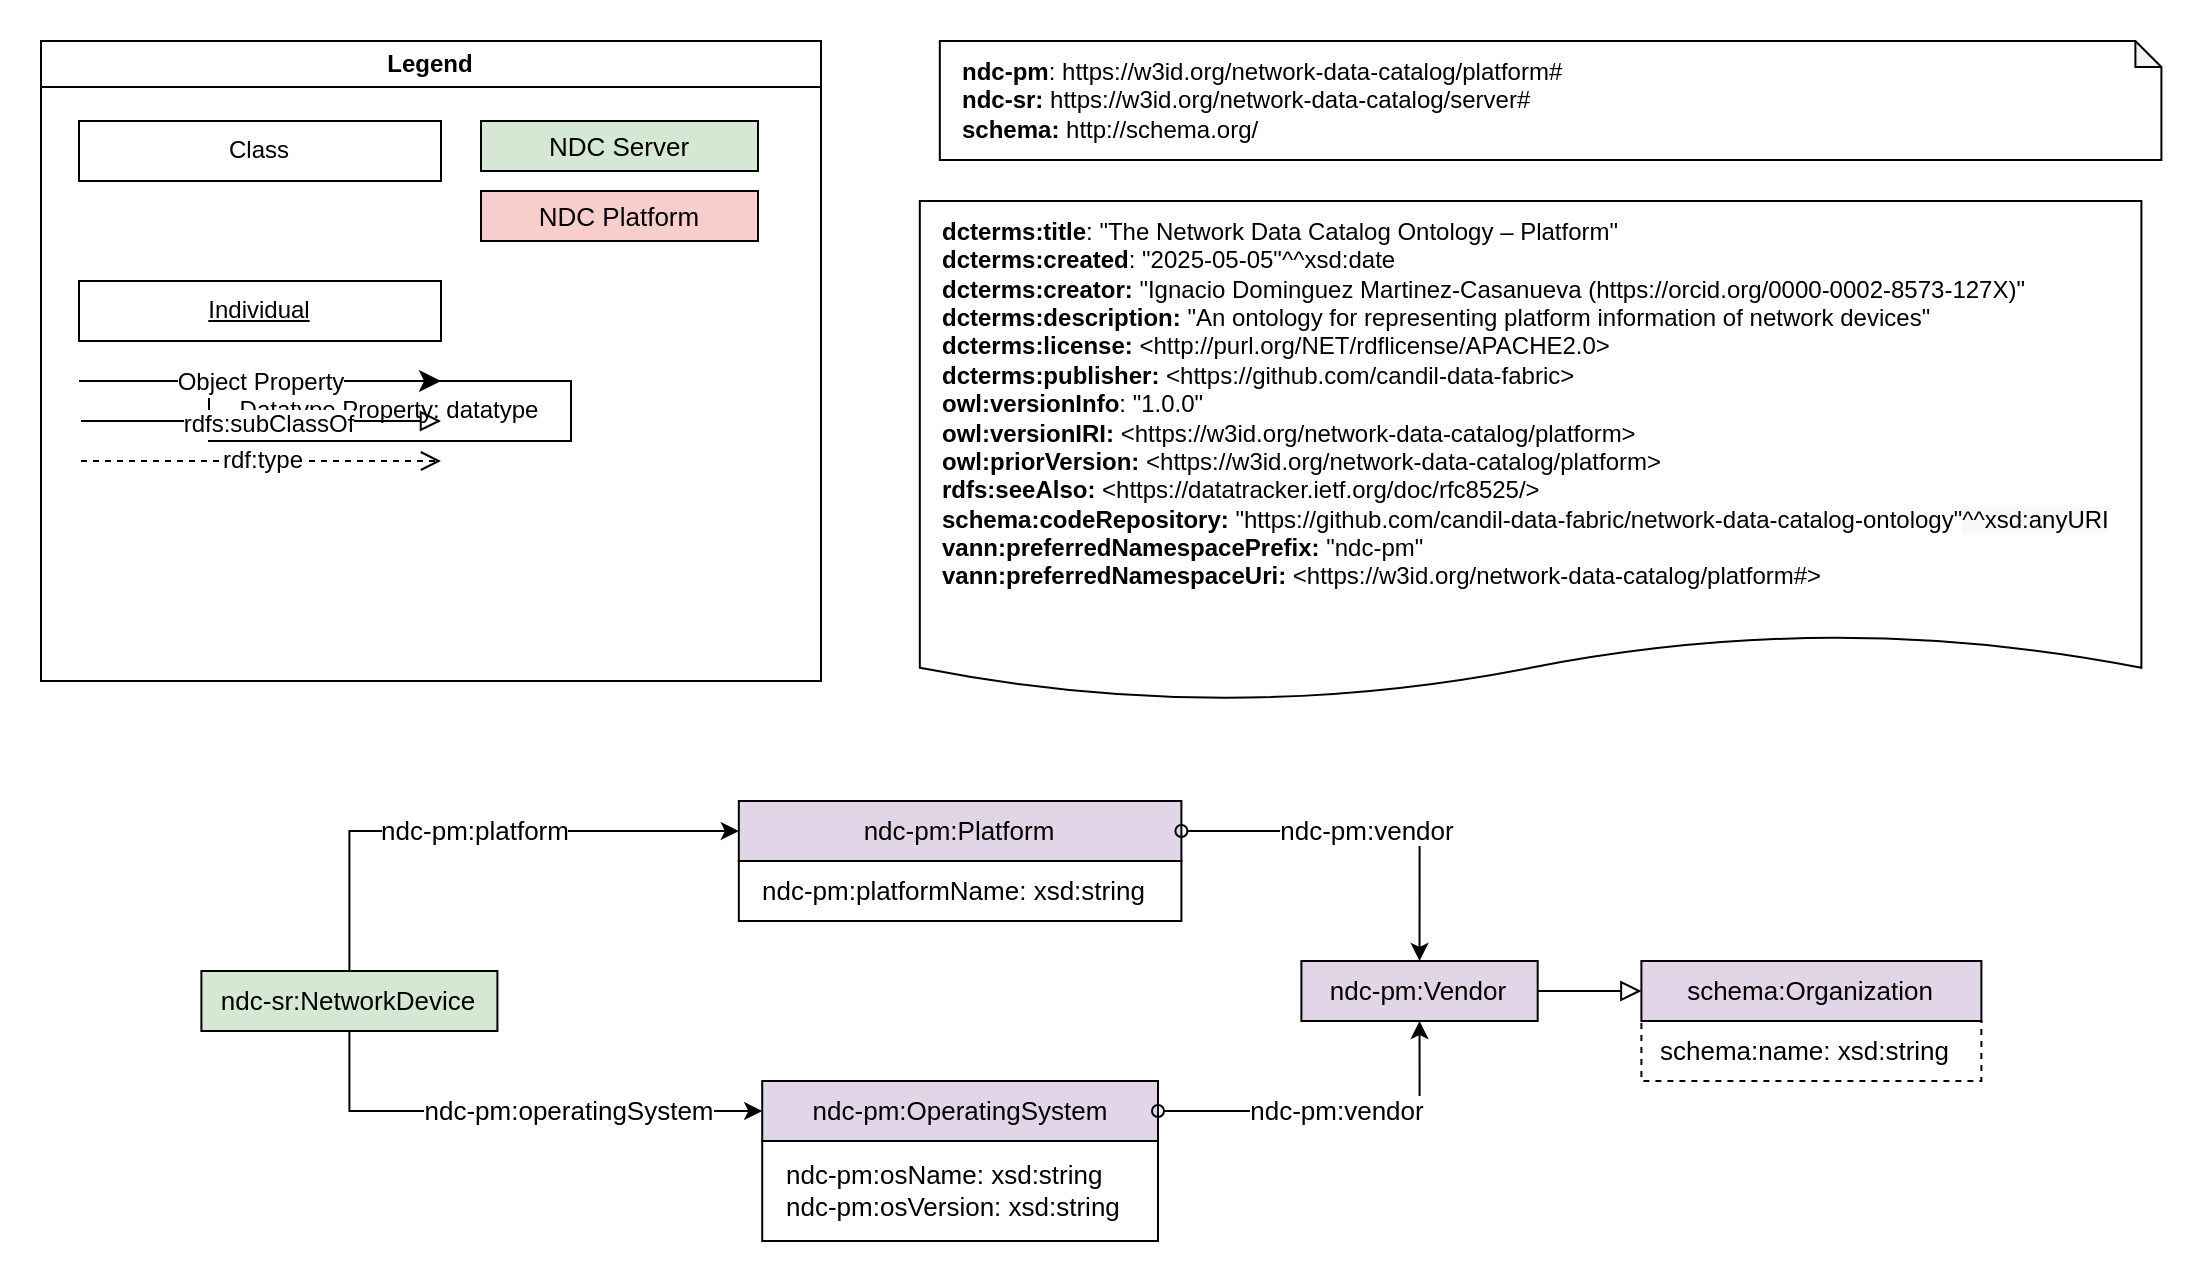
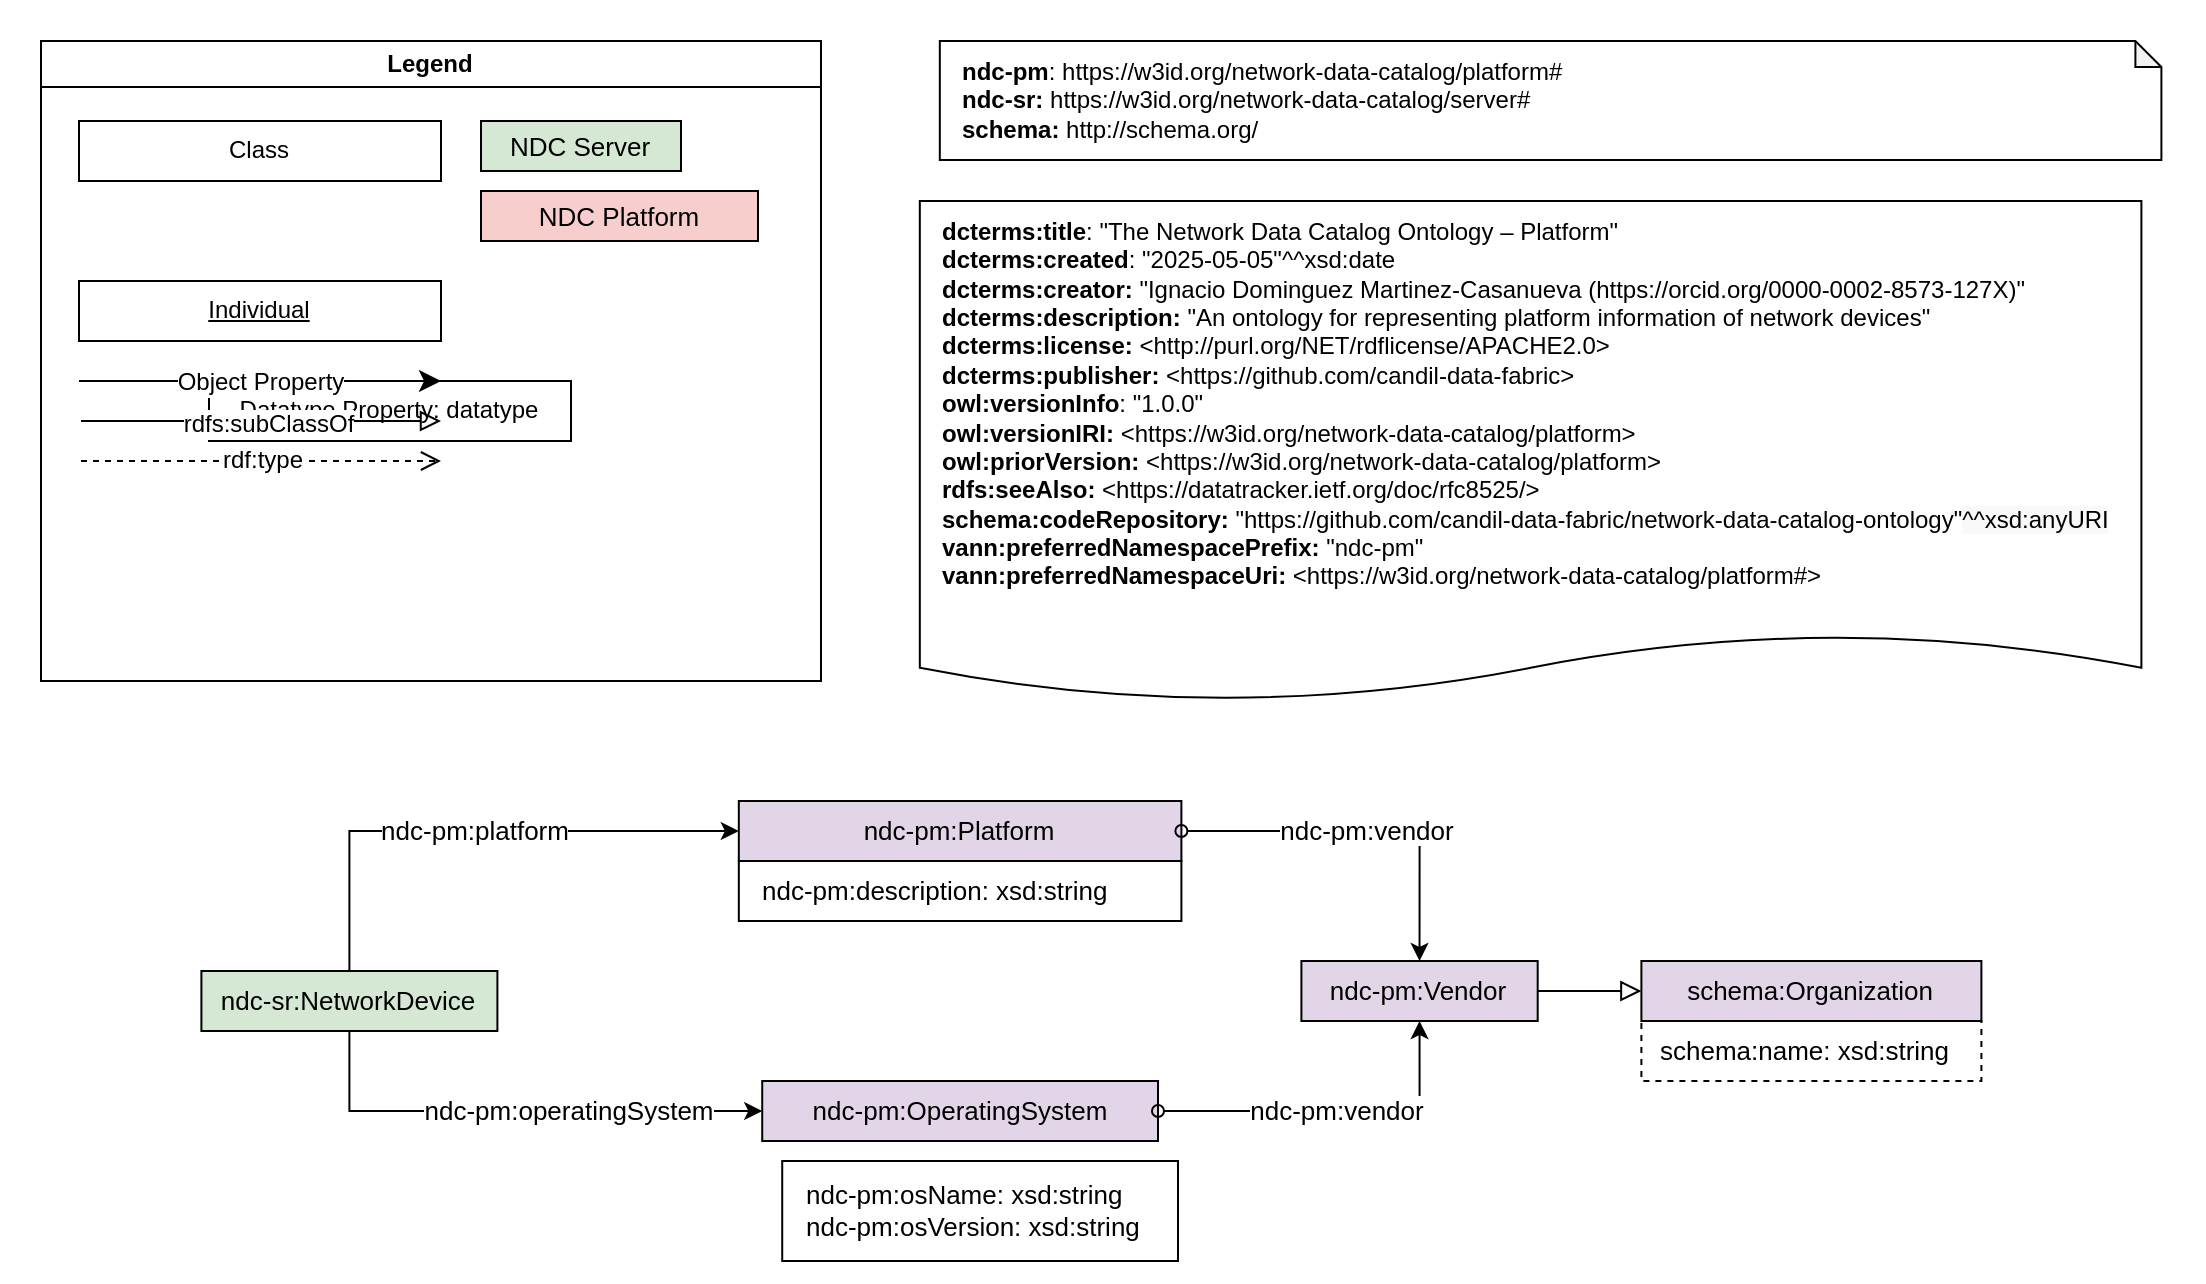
node "NDC Server": size 277x50 -> 200x50
node "ndc-pm:platformName: xsd:string": label "ndc-pm:platformName: xsd:string" -> "ndc-pm:description: xsd:string"
node "ndc-pm:osName: xsd:string ndc-pm:osVersion: xsd:string": moved (960, 1191) -> (980, 1211)
